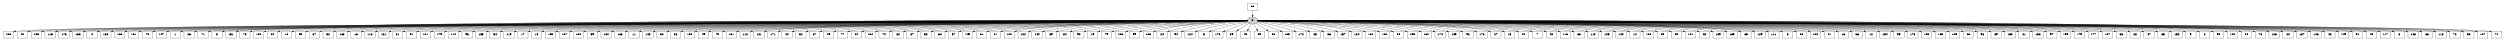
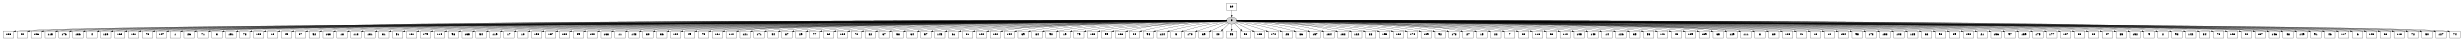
node "38": removed
node "32": removed
node "66": removed
